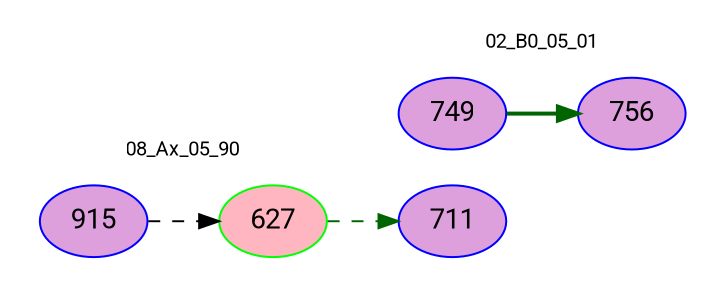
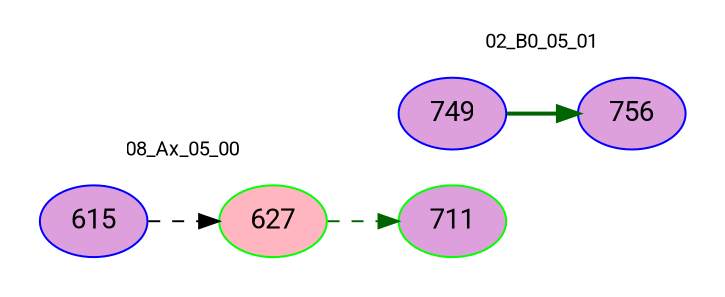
cluster "08_Ax_05_90": label "08_Ax_05_90" -> "08_Ax_05_00"
node "915": label "915" -> "615"
node "711": color blue -> green
